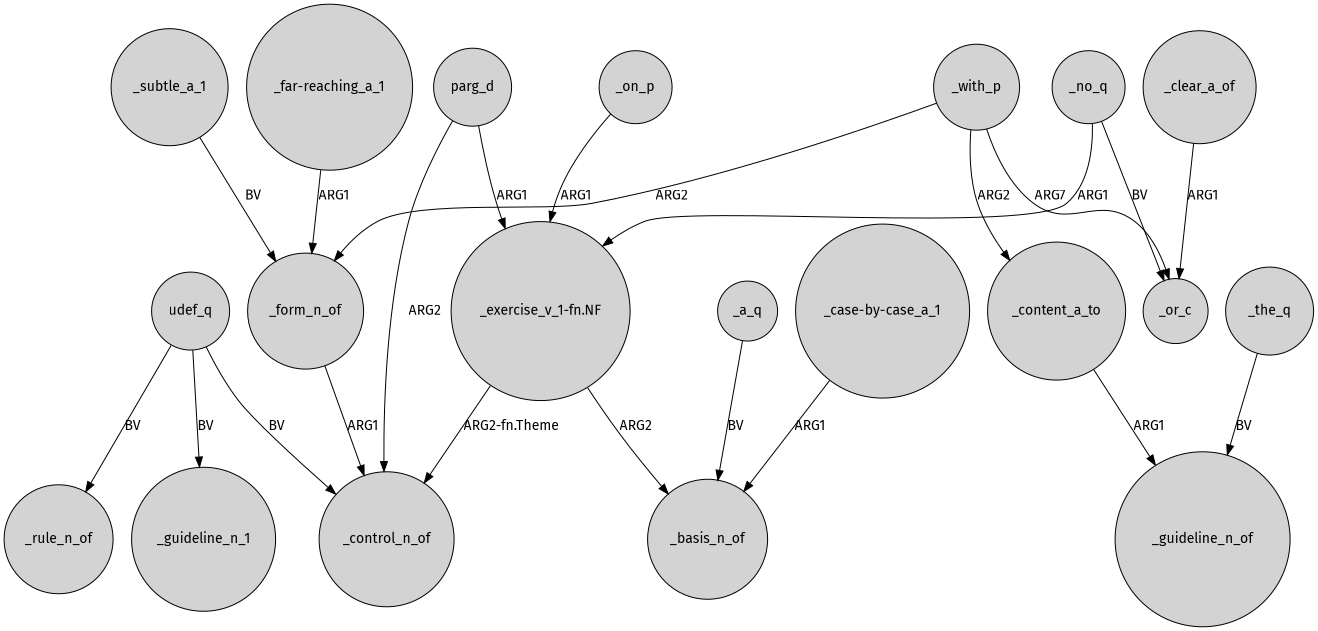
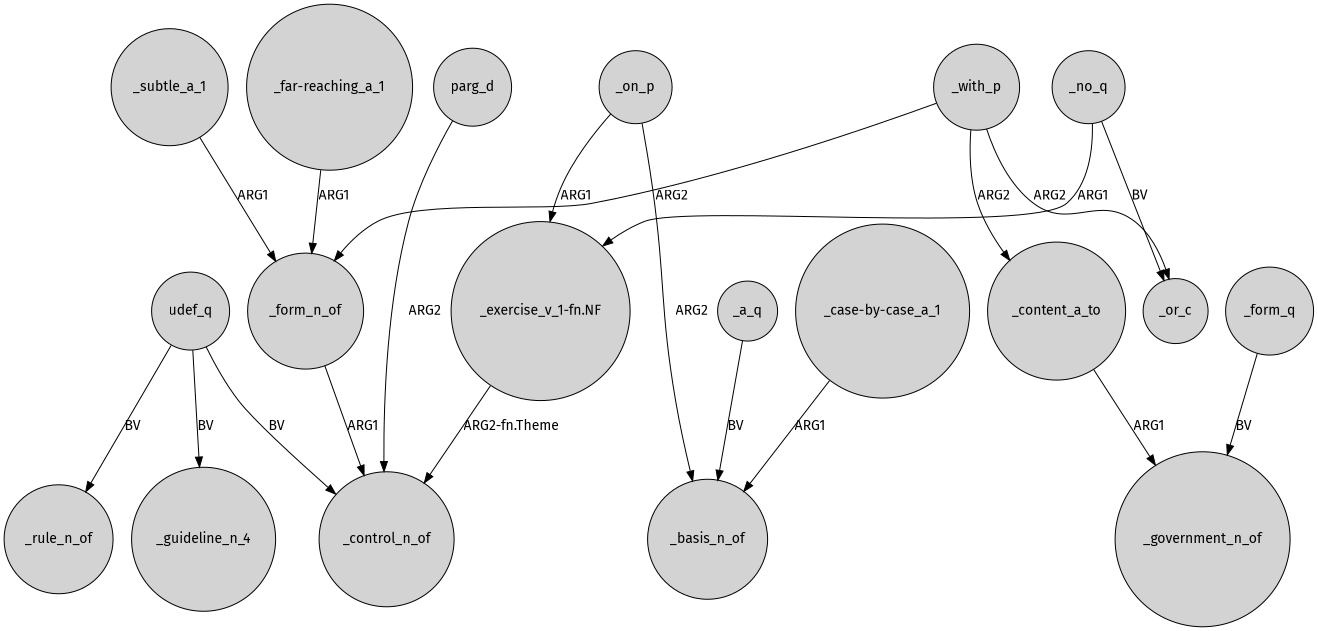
node "_clear_a_of": removed
edge "parg_d" -> "_exercise_v_1-fn.NF": removed, label "ARG1"
edge "_subtle_a_1" -> "_form_n_of": label "BV" -> "ARG1"
edge "_with_p" -> "_or_c": label "ARG7" -> "ARG2"
node "_the_q": label "_the_q" -> "_form_q"
edge "_exercise_v_1-fn.NF" -> "_basis_n_of": now "_on_p" -> "_basis_n_of"
node "_guideline_n_1": label "_guideline_n_1" -> "_guideline_n_4"
node "_guideline_n_of": label "_guideline_n_of" -> "_government_n_of"
